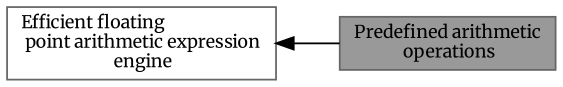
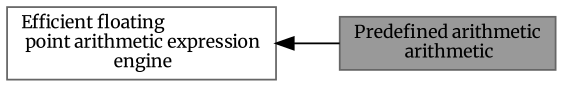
node "Predefined arithmetic operations": label "Predefined arithmetic operations" -> "Predefined arithmetic arithmetic"
